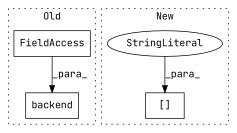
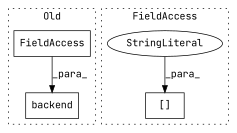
cluster "New": label "New" -> "FieldAccess"
